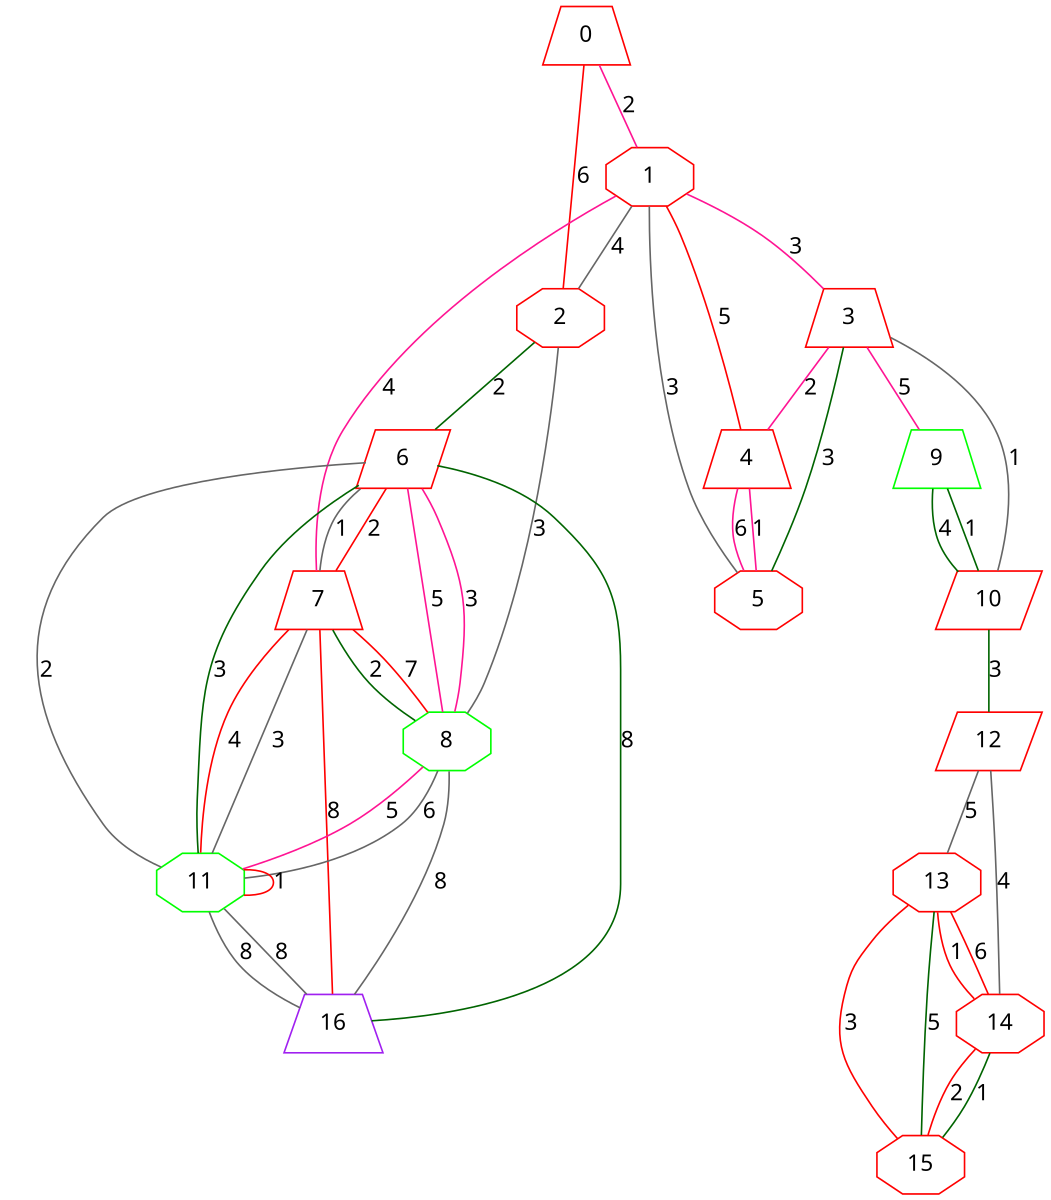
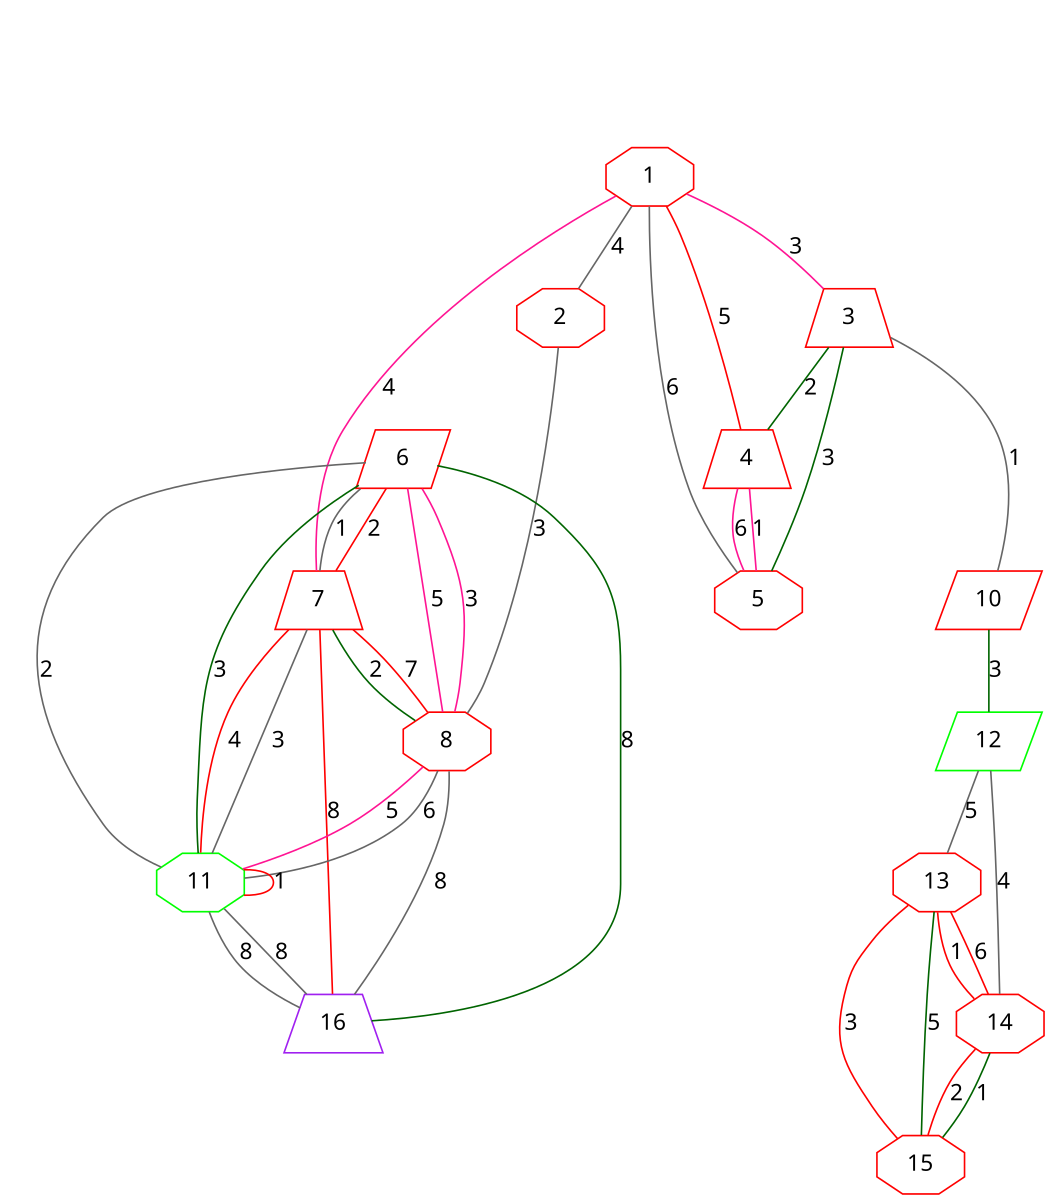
node "0": removed
edge "2" -- "6": removed, label "2"
edge "1" -- "5": label "3" -> "6"
edge "3" -- "4": color deeppink -> darkgreen
node "9": removed
node "8": color green -> red
node "12": color red -> green
